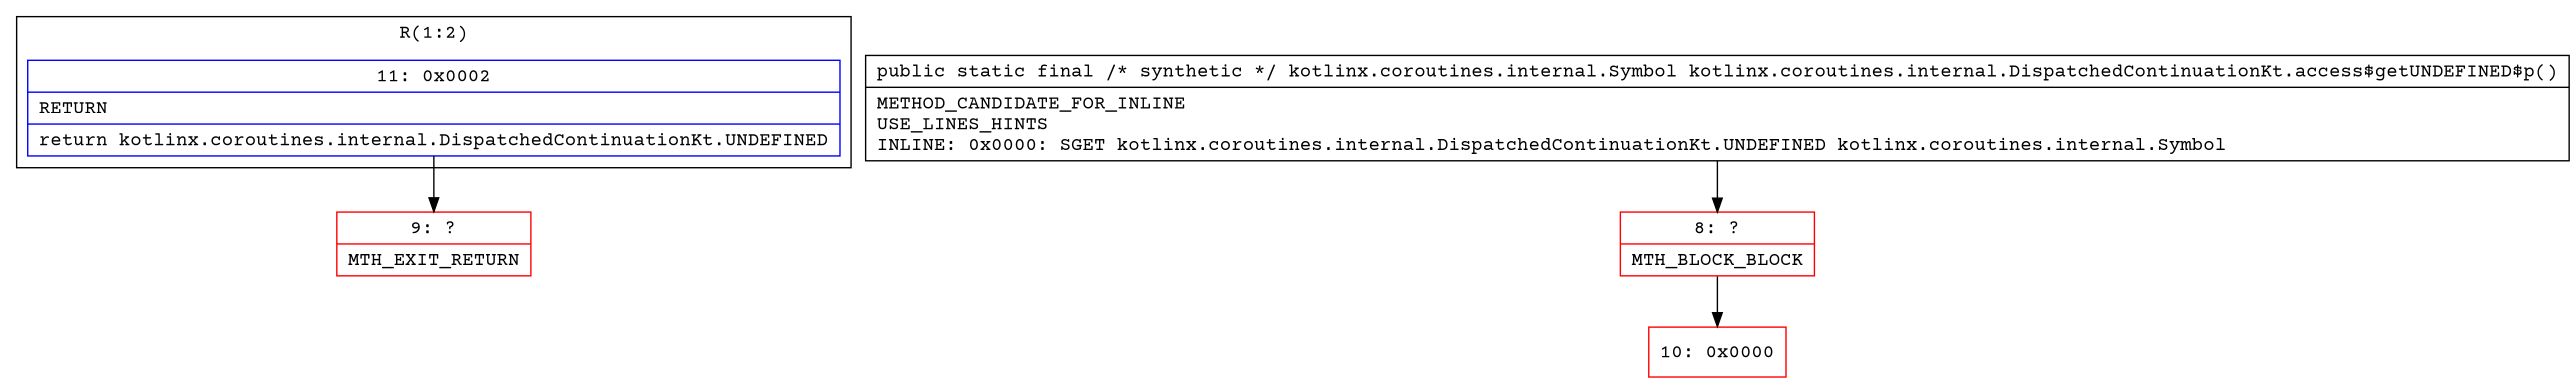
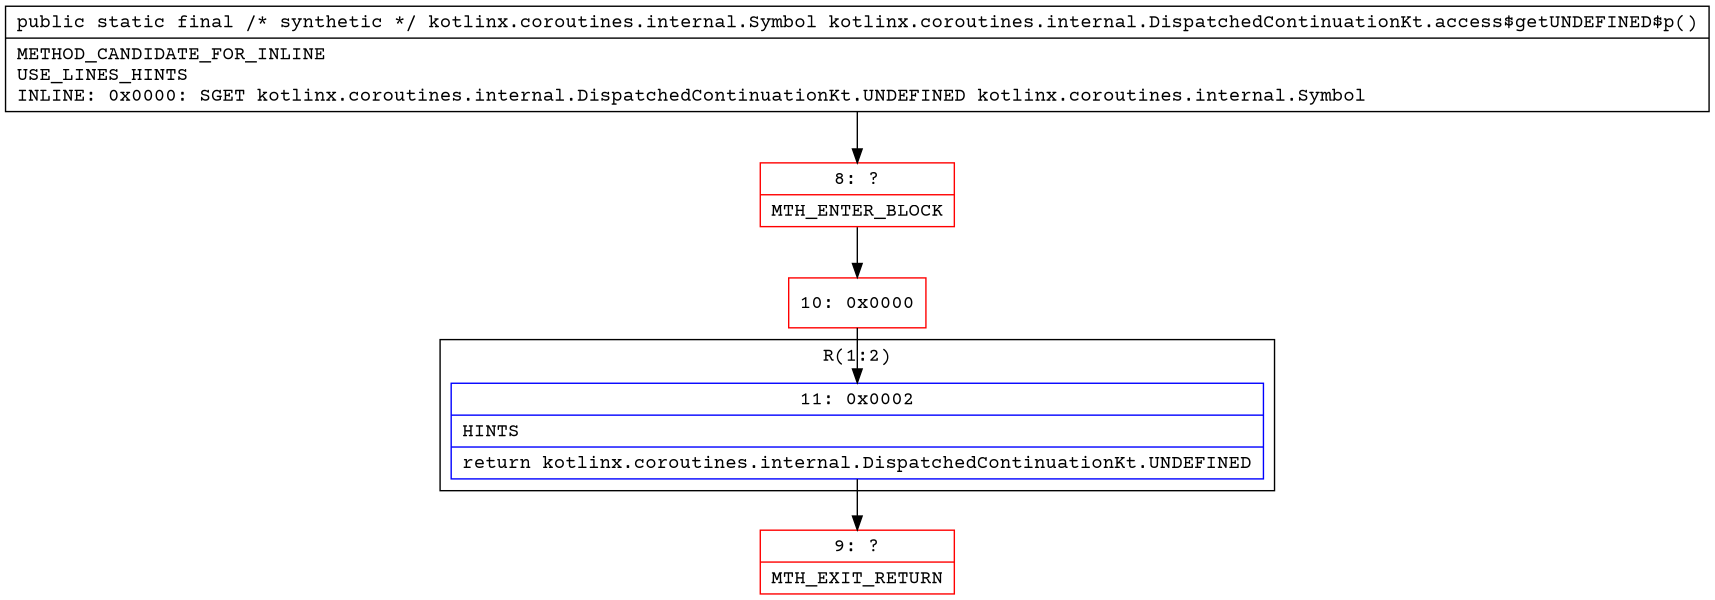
node "11: 0x0002": text "RETURN" -> "HINTS"
node "8: ?": text "MTH_BLOCK_BLOCK" -> "MTH_ENTER_BLOCK"
edge "10: 0x0000" -> "11: 0x0002": added
